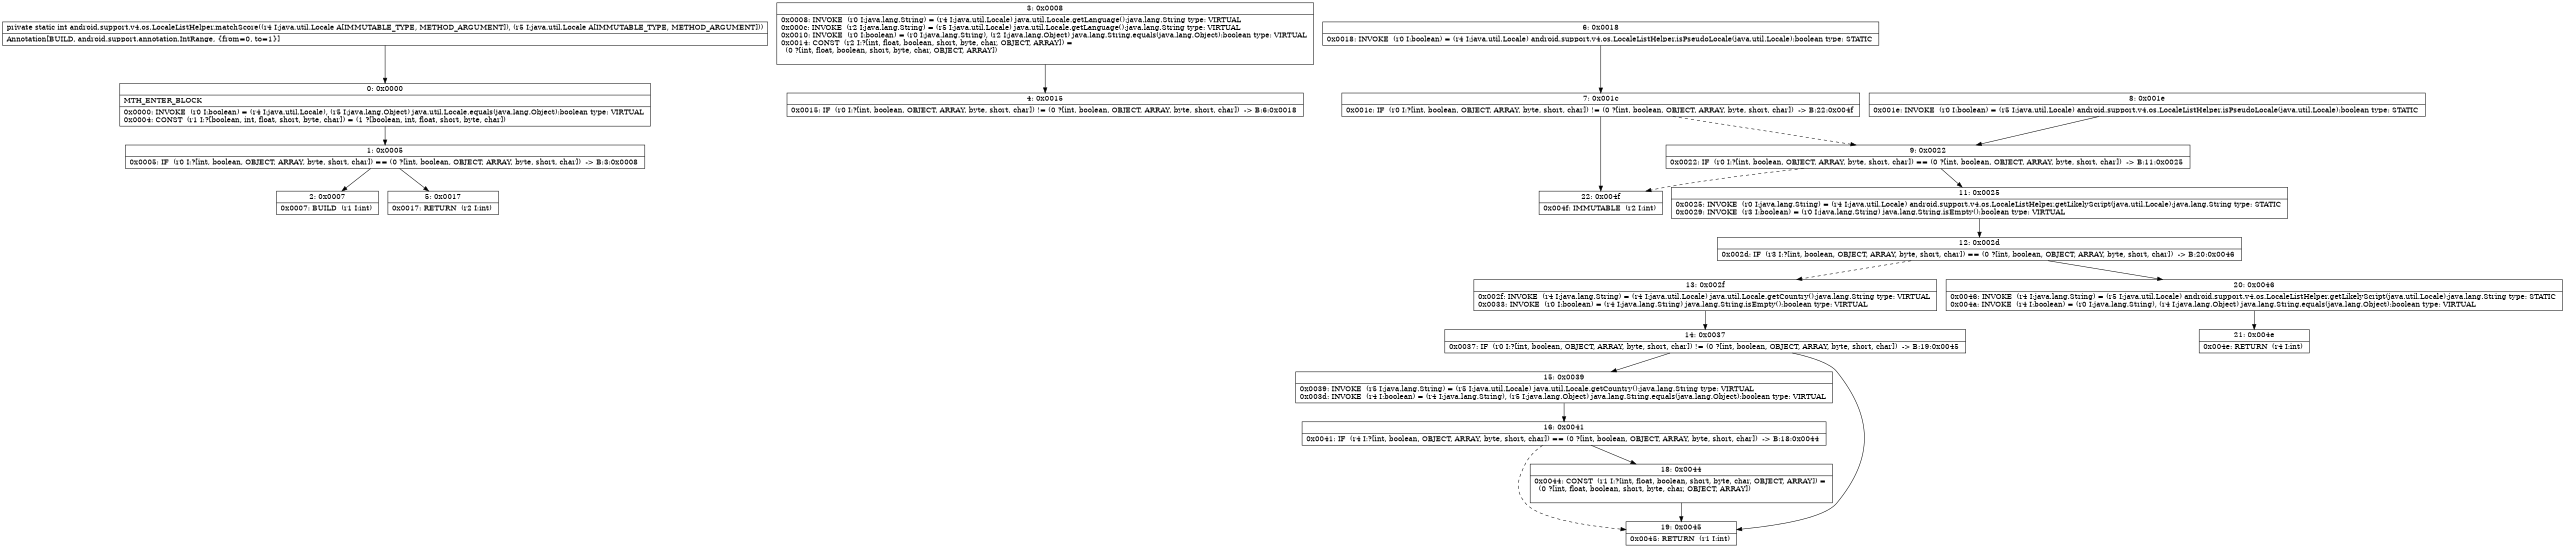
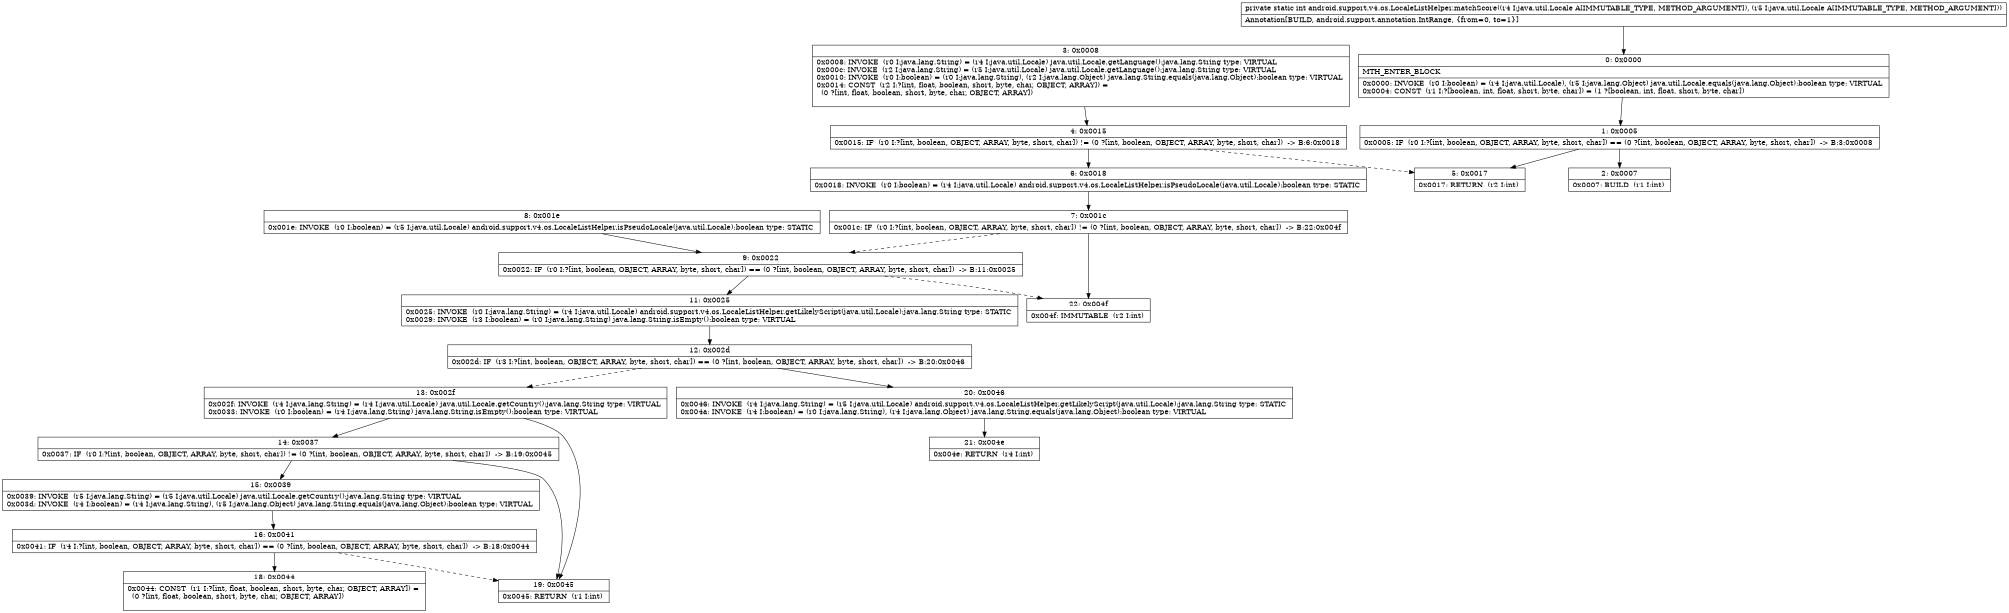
edge "4: 0x0015" -> "6: 0x0018": added
edge "4: 0x0015" -> "5: 0x0017": added
edge "18: 0x0044" -> "19: 0x0045": now "13: 0x002f" -> "19: 0x0045"
